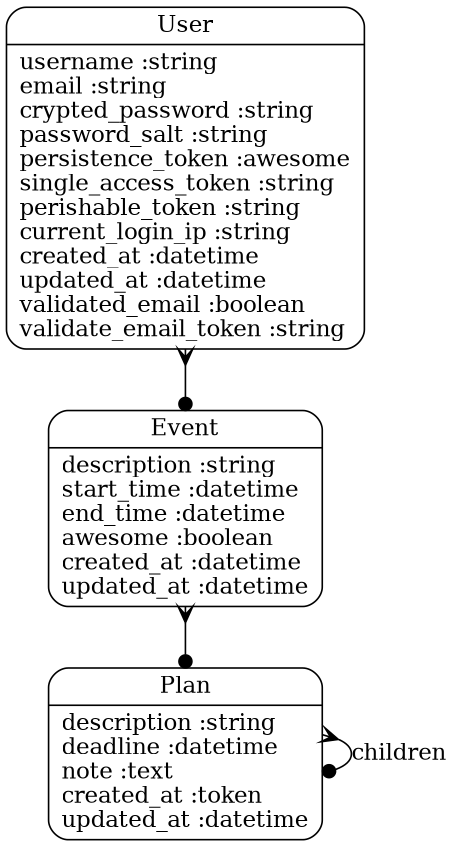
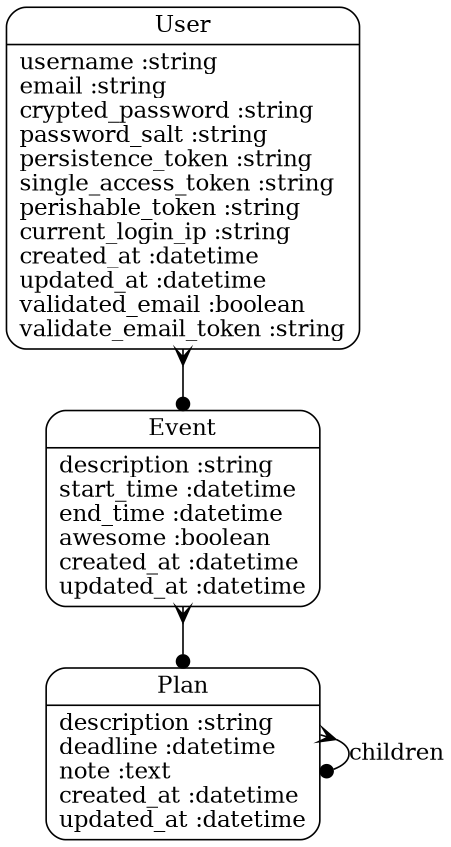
node "User": text "persistence_token :awesome" -> "persistence_token :string"
node "Plan": text "created_at :token" -> "created_at :datetime"
